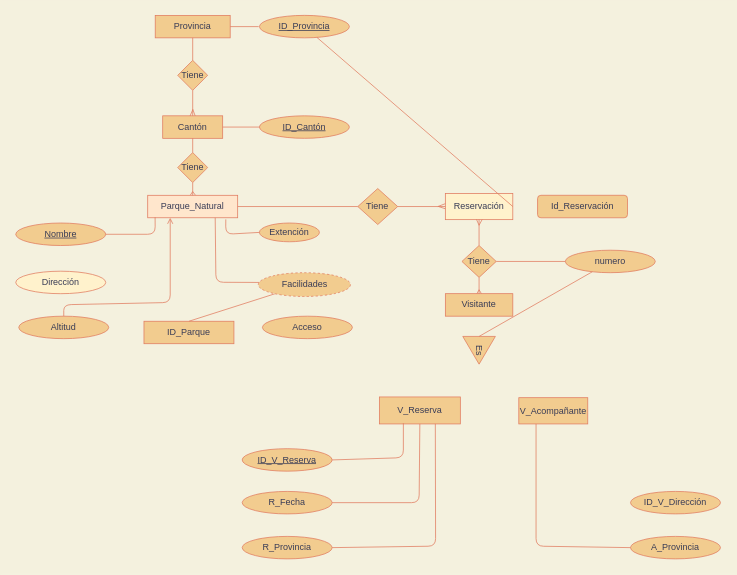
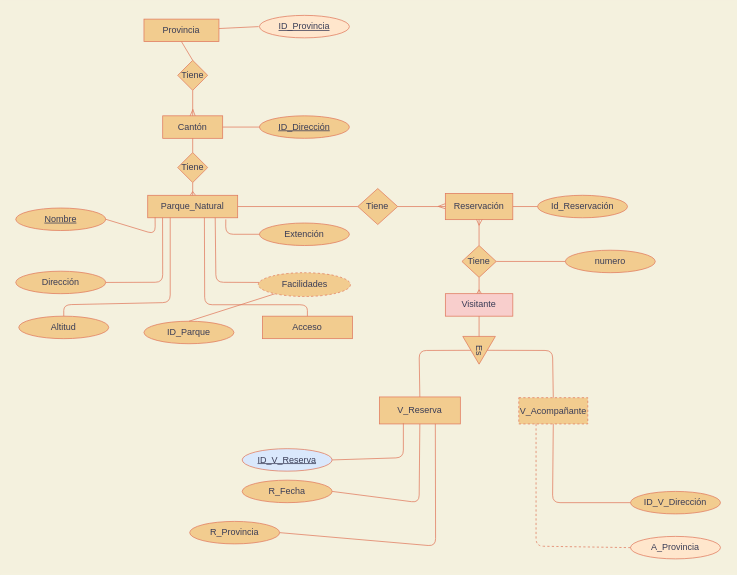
node "Provincia": moved (192, 27) -> (181, 30)
node "ID_Provincia": fillcolor #f2cc8f -> #ffe6cc
edge "ID_Provincia" -- "Reservación": now "Id_Reservación" -- "Reservación"
node "ID_Cantón": label "ID_Cantón" -> "ID_Dirección"
node "Parque_Natural": fillcolor #ffe6cc -> #f2cc8f
node "Reservación": fillcolor #fff2cc -> #f2cc8f
node "Id_Reservación": shape rounded rectangle -> ellipse
edge "Altitud" -> "Parque_Natural": arrowhead open -> none
node "Extención": size 60x19 -> 90x23
node "Nombre": moved (60, 234) -> (60, 219)
edge "Parque_Natural" -- "Acceso": added
edge "Parque_Natural" -- "Dirección": added
node "Dirección": fillcolor #fff2cc -> #f2cc8f
edge "numero" -- "Es": now "Visitante" -- "Es"
node "Visitante": fillcolor #f2cc8f -> #f8cecc
node "Acceso": shape ellipse -> rectangle
node "ID_Parque": shape rectangle -> ellipse
edge "Es" -- "V_Reserva": added
edge "Es" -- "V_Acompañante": added
node "V_Acompañante": style solid -> dashed
node "ID_V_Reserva": fillcolor #f2cc8f -> #dae8fc
edge "V_Acompañante" -- "ID_V_Dirección": added
node "R_Fecha": moved (287, 503) -> (287, 492)
edge "V_Acompañante" -- "A_Provincia": style solid -> dashed
node "R_Provincia": moved (287, 548) -> (234, 533)
node "A_Provincia": fillcolor #f2cc8f -> #ffe6cc
